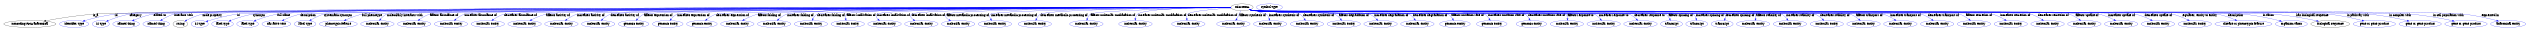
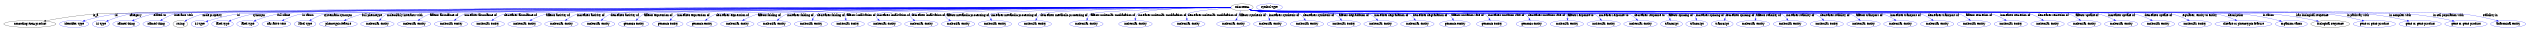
edge "microRNA" -> "narrative text": label "description" -> "in taxon"
edge "microRNA" -> "anatomical entity": label "expressed in" -> "stability in"
node "noncoding RNA anatomical": label "noncoding RNA anatomical" -> "noncoding RNA product"
